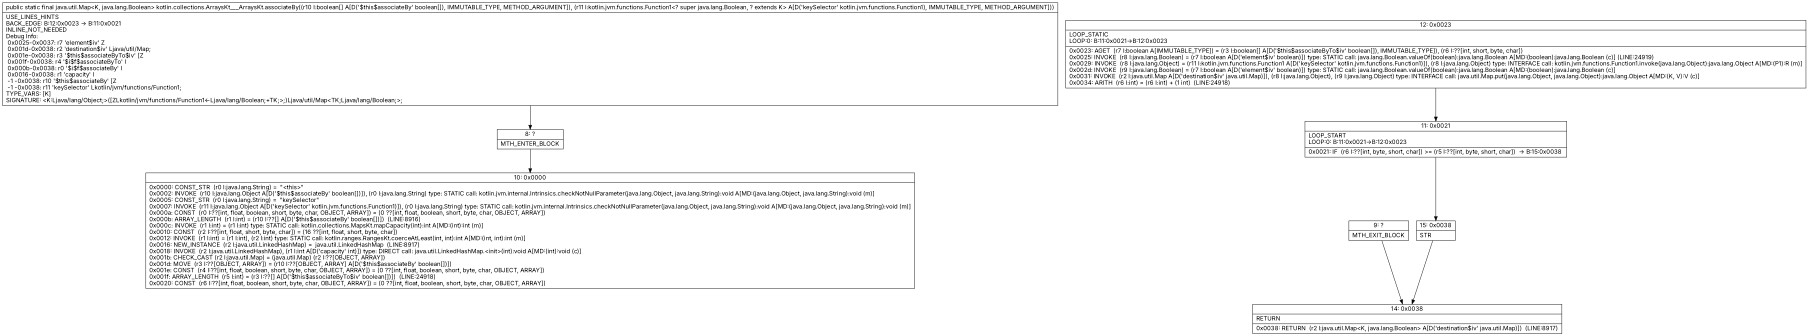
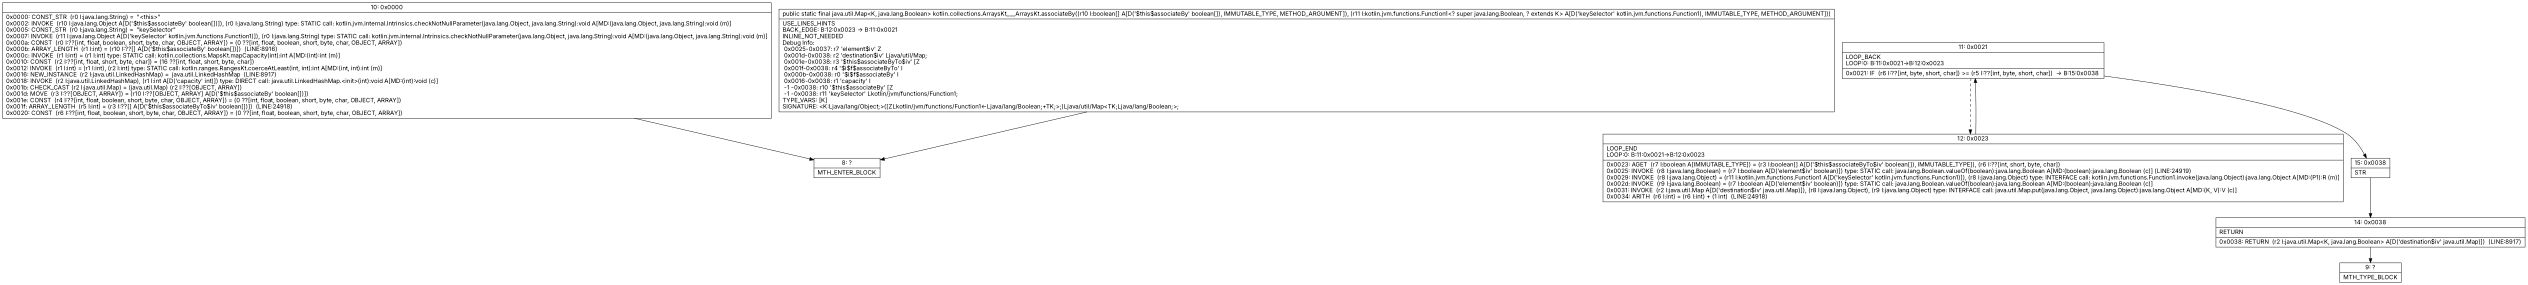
node "12: 0x0023": text "LOOP_STATIC" -> "LOOP_END"
edge "11: 0x0021" -> "12: 0x0023": added
node "11: 0x0021": text "LOOP_START" -> "LOOP_BACK"
edge "8: ?" -> "10: 0x0000": reversed
node "9: ?": text "MTH_EXIT_BLOCK" -> "MTH_TYPE_BLOCK"
edge "9: ?" -> "14: 0x0038": reversed
